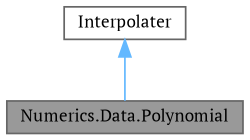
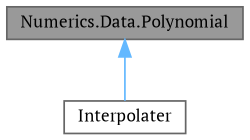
edge "Numerics.Data.Polynomial" -> "Interpolater": reversed
